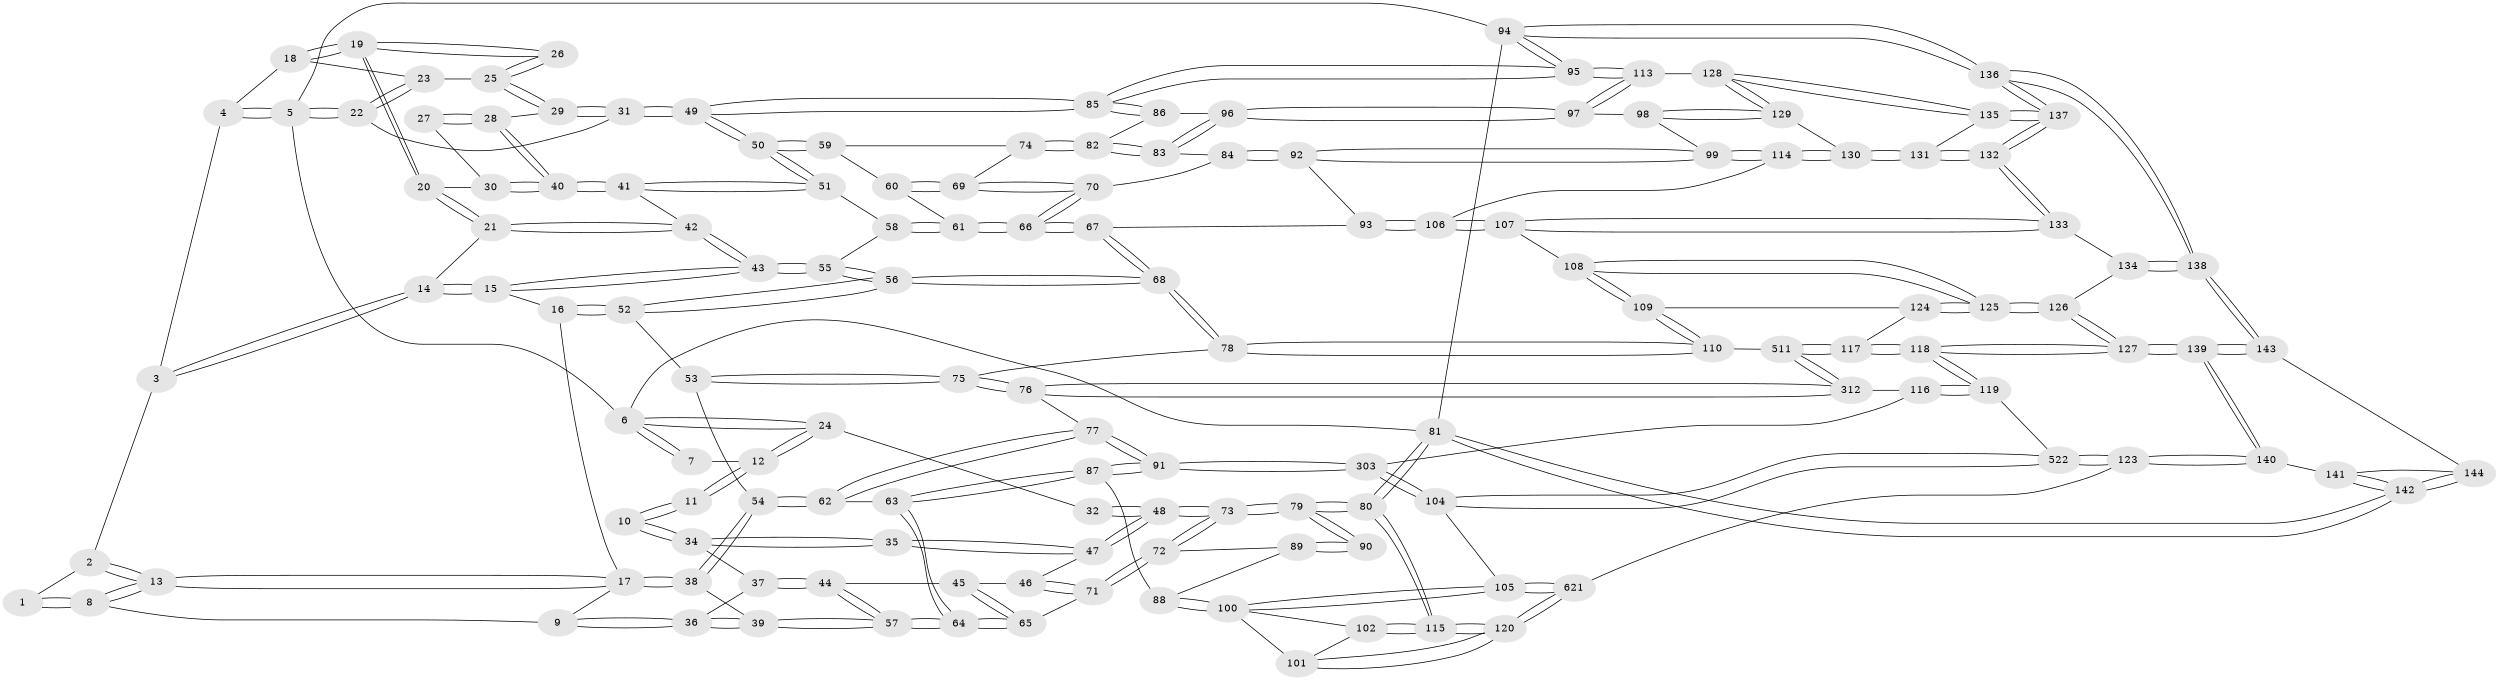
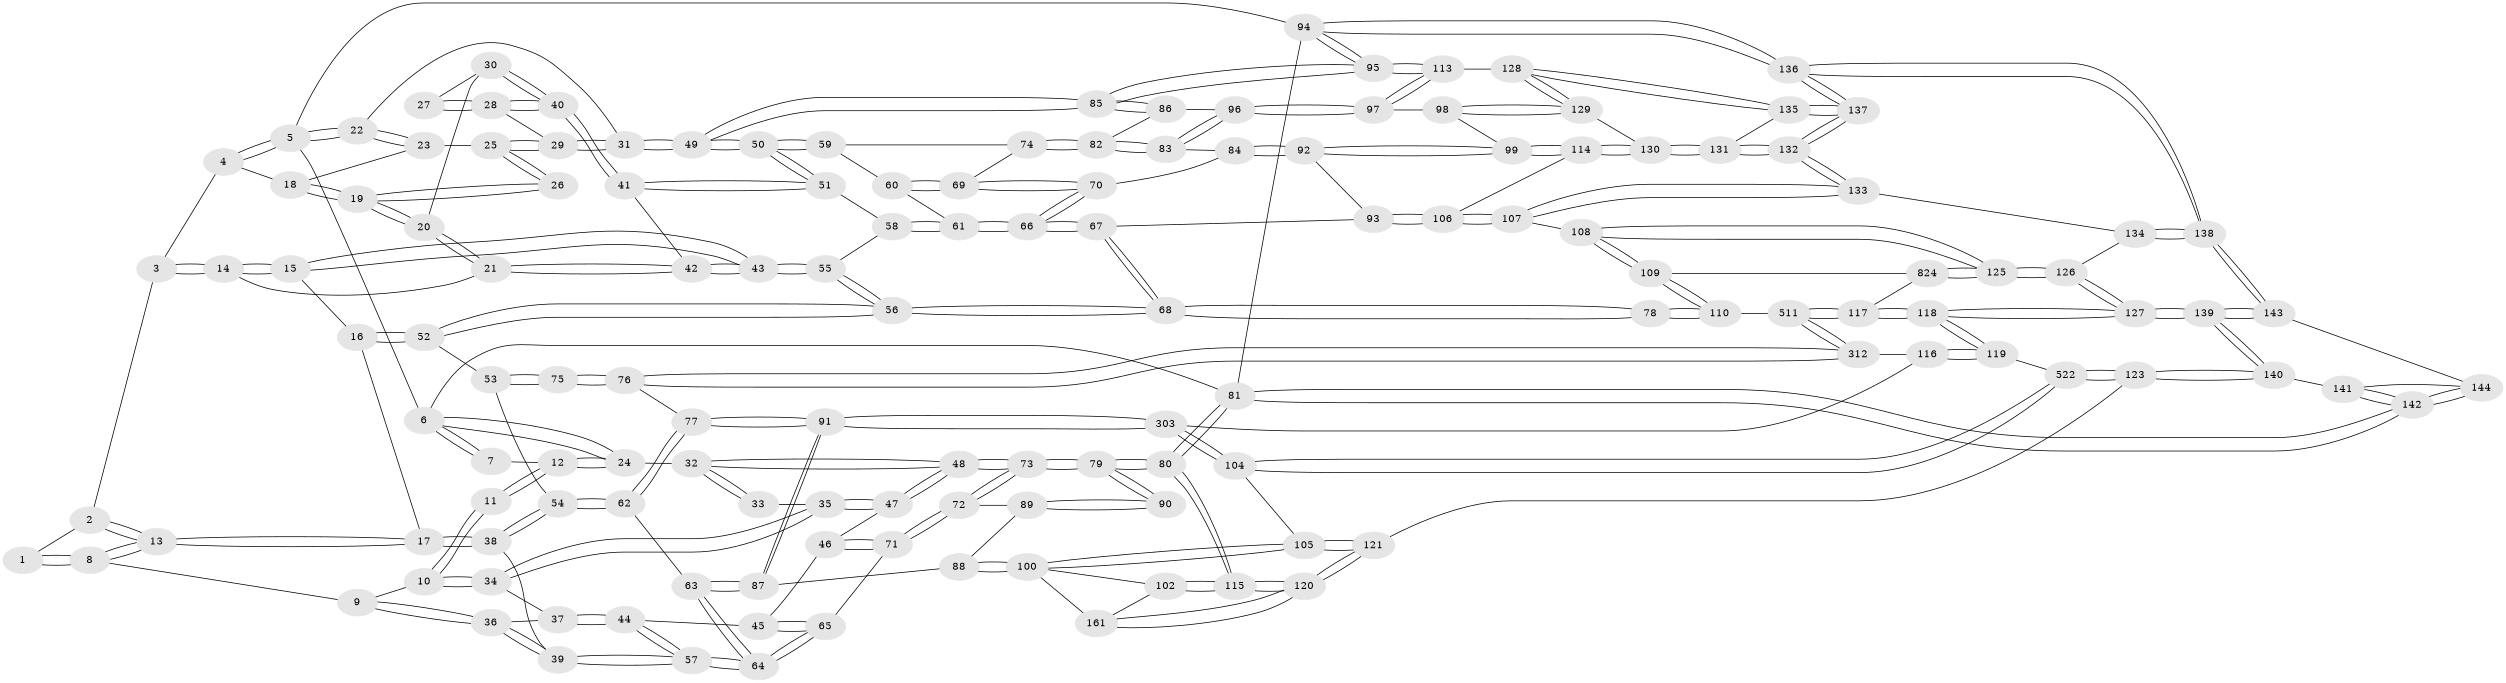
node "124": label "124" -> "824"
edge "78" -- "75": removed
node "33": added
node "621": label "621" -> "121"
edge "17" -- "9": now "10" -- "9"
node "101": label "101" -> "161"
